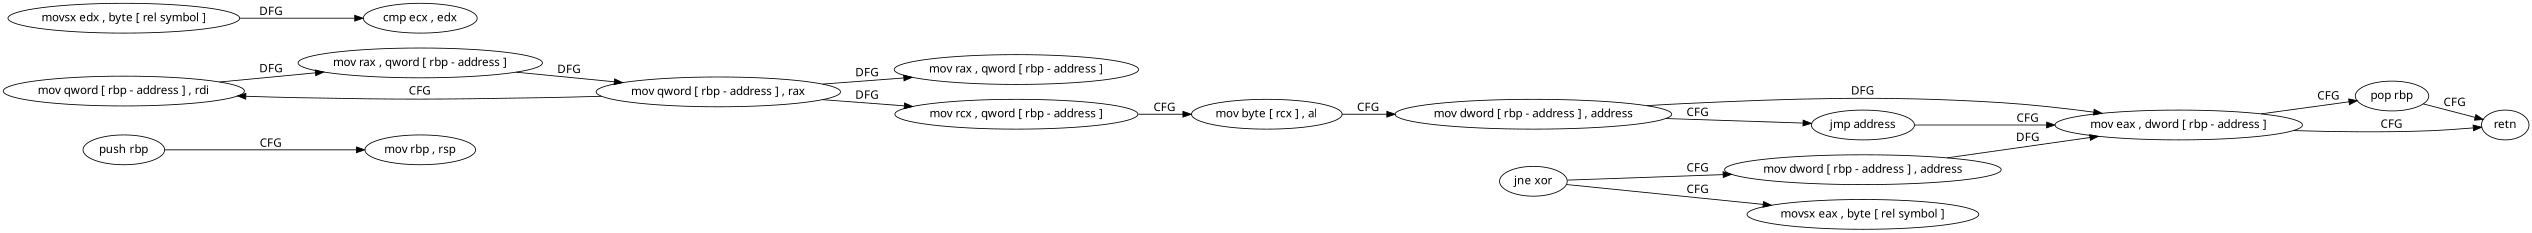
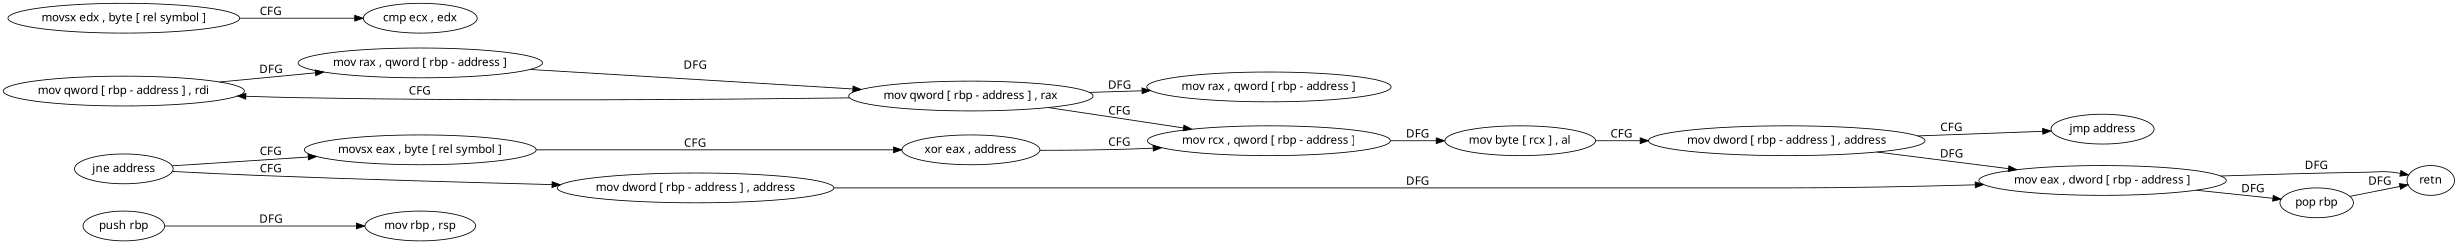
edge "movsx edx , byte [ rel symbol ]" -> "cmp ecx , edx": label "DFG" -> "CFG"
edge "mov qword [ rbp - address ] , rax" -> "mov rcx , qword [ rbp - address ]": label "DFG" -> "CFG"
edge "mov eax , dword [ rbp - address ]" -> "pop rbp": label "CFG" -> "DFG"
edge "pop rbp" -> "retn": label "CFG" -> "DFG"
edge "mov rcx , qword [ rbp - address ]" -> "mov byte [ rcx ] , al": label "CFG" -> "DFG"
edge "jmp address" -> "mov eax , dword [ rbp - address ]": removed, label "CFG"
edge "mov eax , dword [ rbp - address ]" -> "retn": label "CFG" -> "DFG"
edge "push rbp" -> "mov rbp , rsp": label "CFG" -> "DFG"
node "xor eax , address": added
node "jne xor": label "jne xor" -> "jne address"
